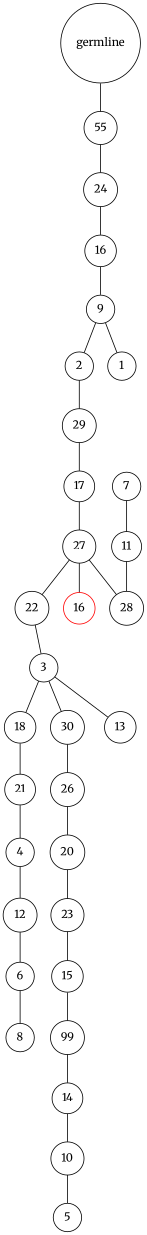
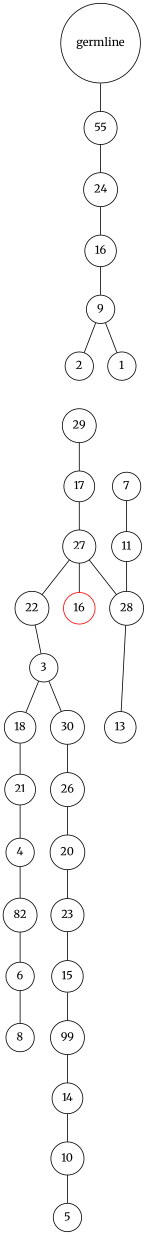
edge "2" -- "29": removed
edge "3" -- "13": now "28" -- "13"
node "12": label "12" -> "82"
